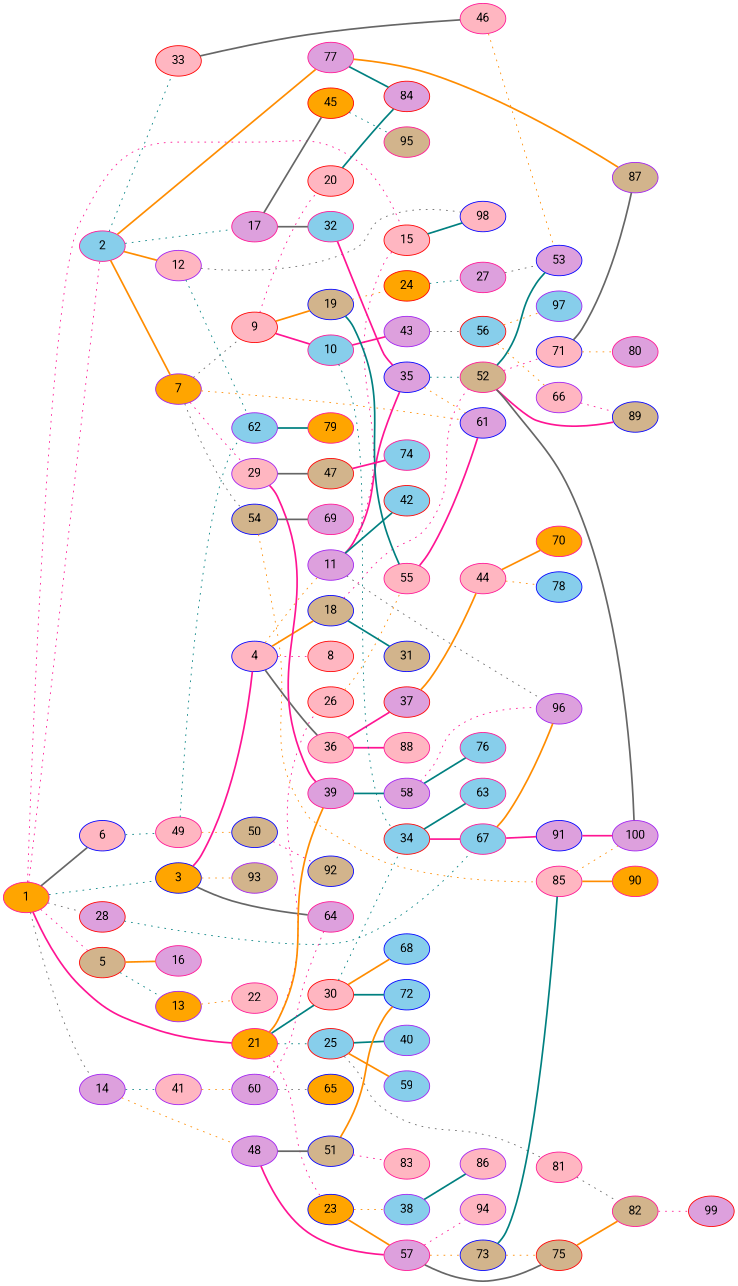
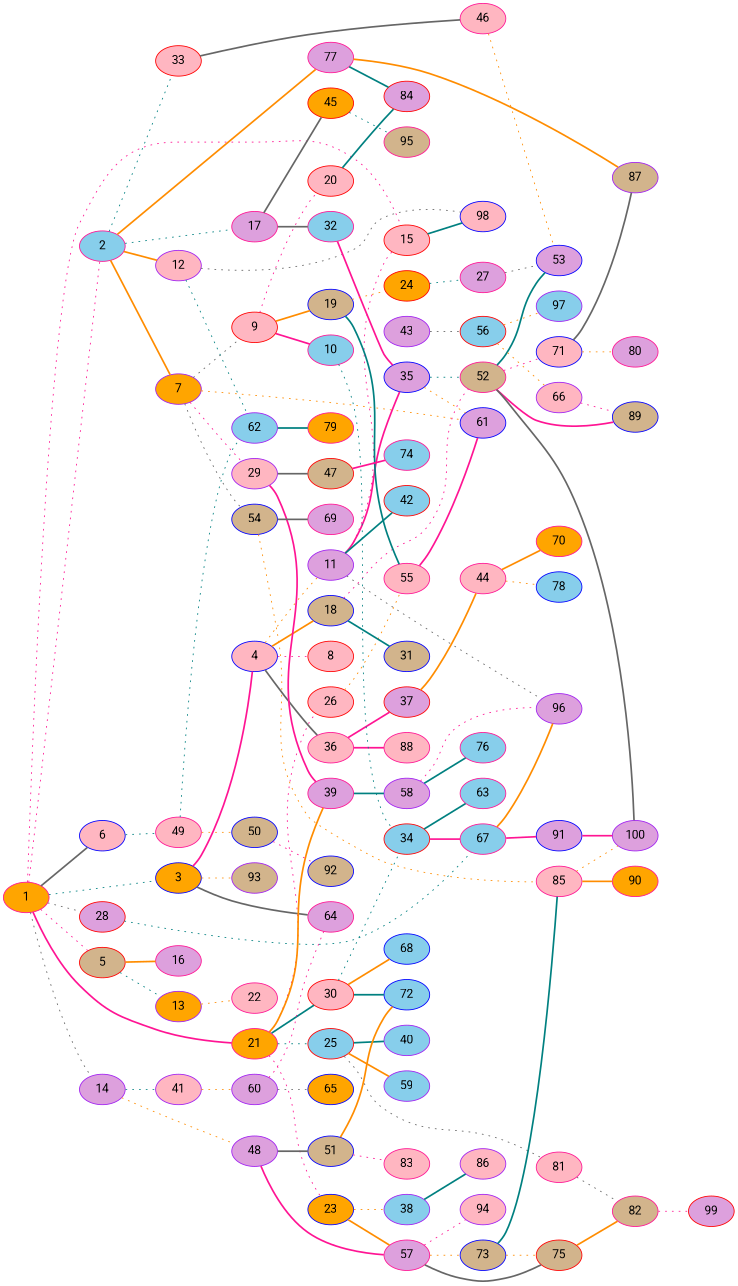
edge "43" -- "10": removed
